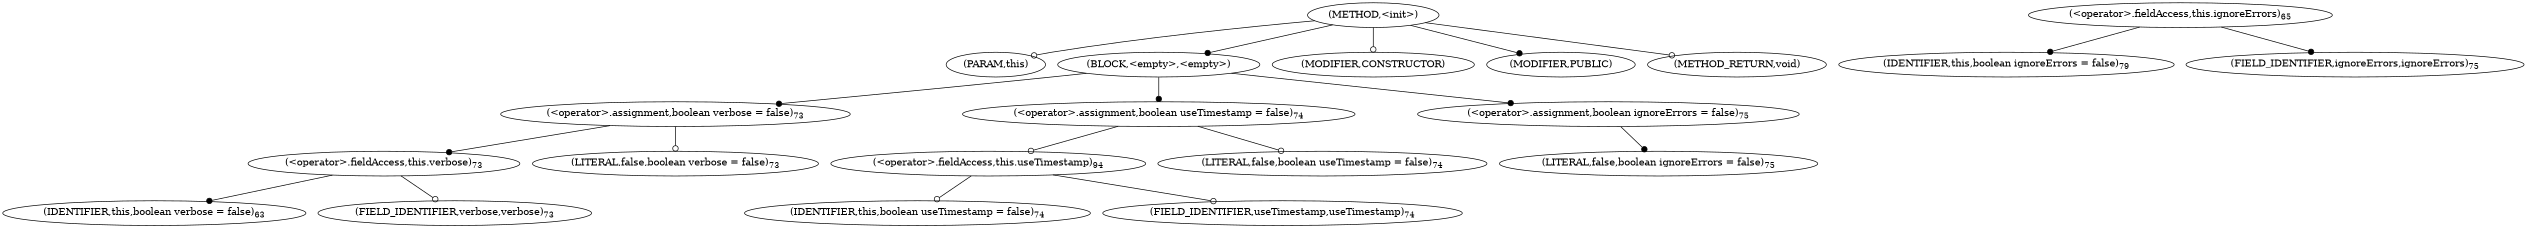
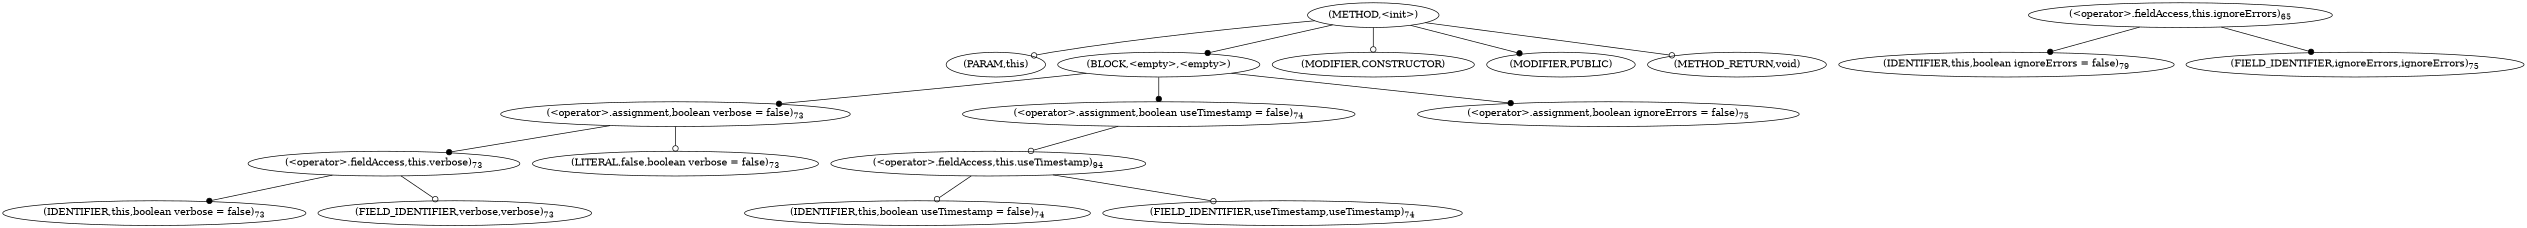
node "(LITERAL,false,boolean useTimestamp = false)": removed
node "(LITERAL,false,boolean ignoreErrors = false)": removed
node "(IDENTIFIER,this,boolean verbose = false)": text "63" -> "73"
